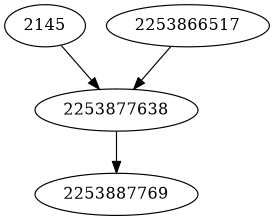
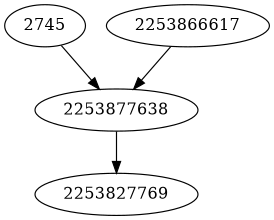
node "2145": label "2145" -> "2745"
node "2253866517": label "2253866517" -> "2253866617"
node "2253887769": label "2253887769" -> "2253827769"
